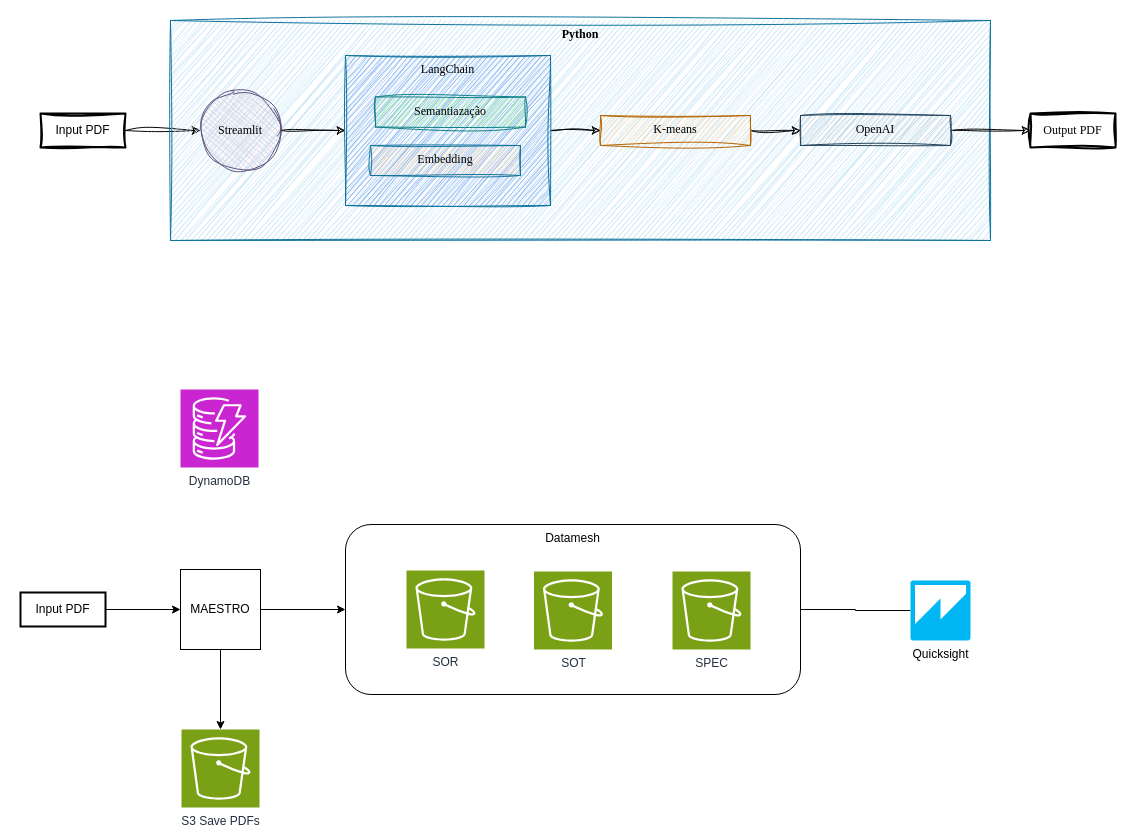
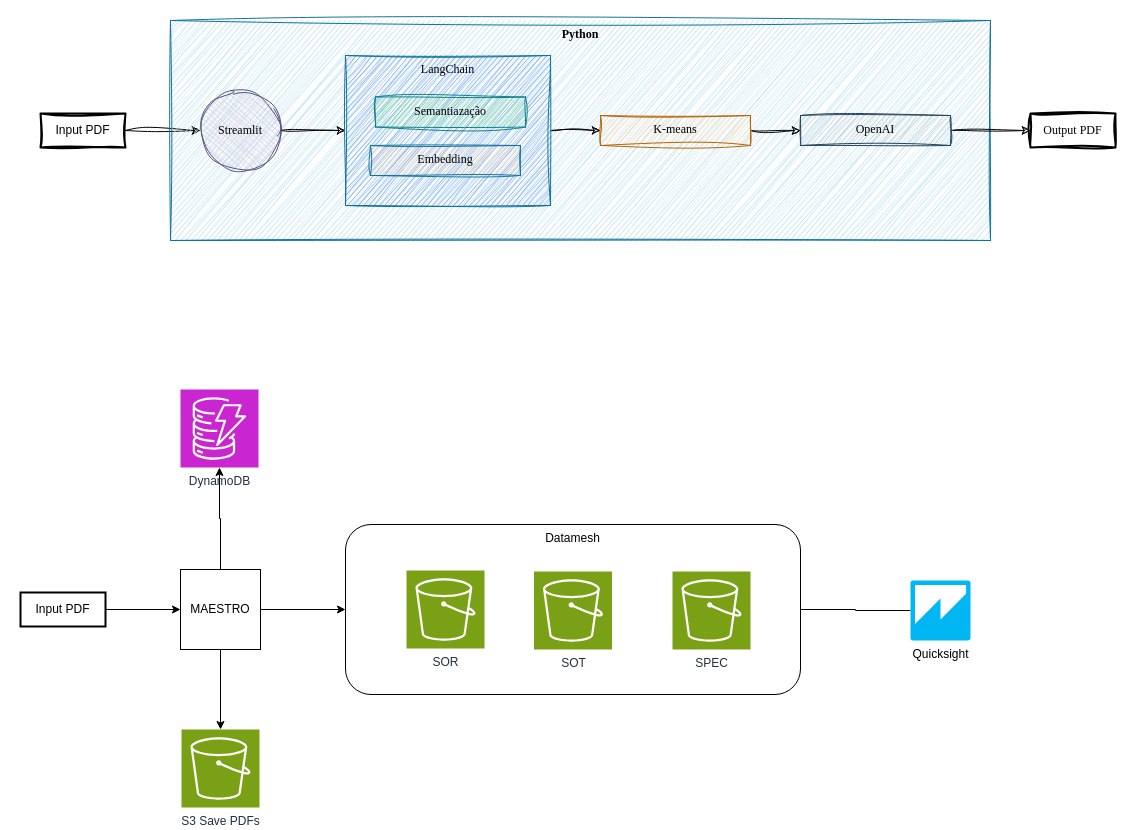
edge "MAESTRO" -> "DynamoDB": added
